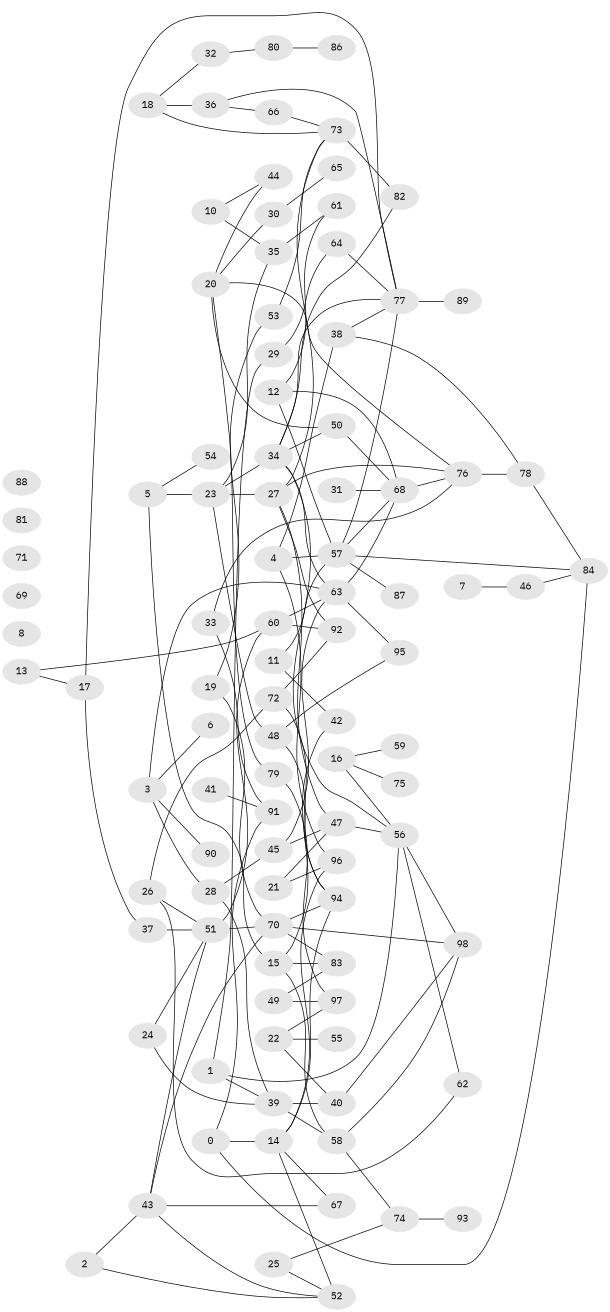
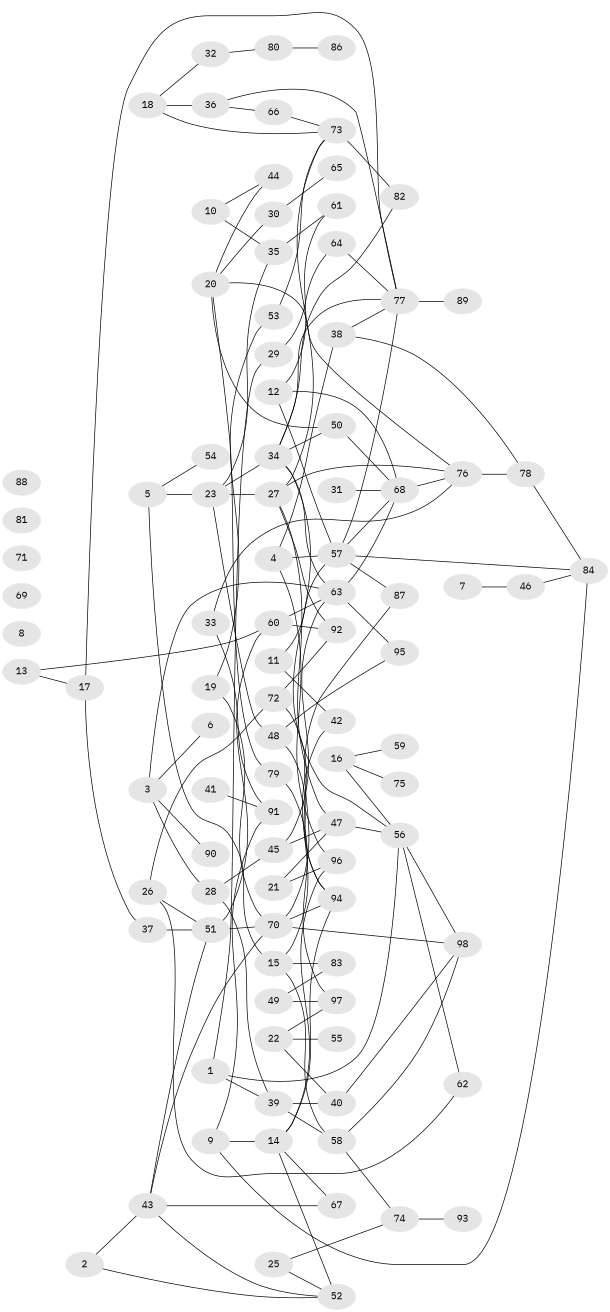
edge "70" -- "83": now "70" -- "87"
node "24": removed
node "0": label "0" -> "9"
